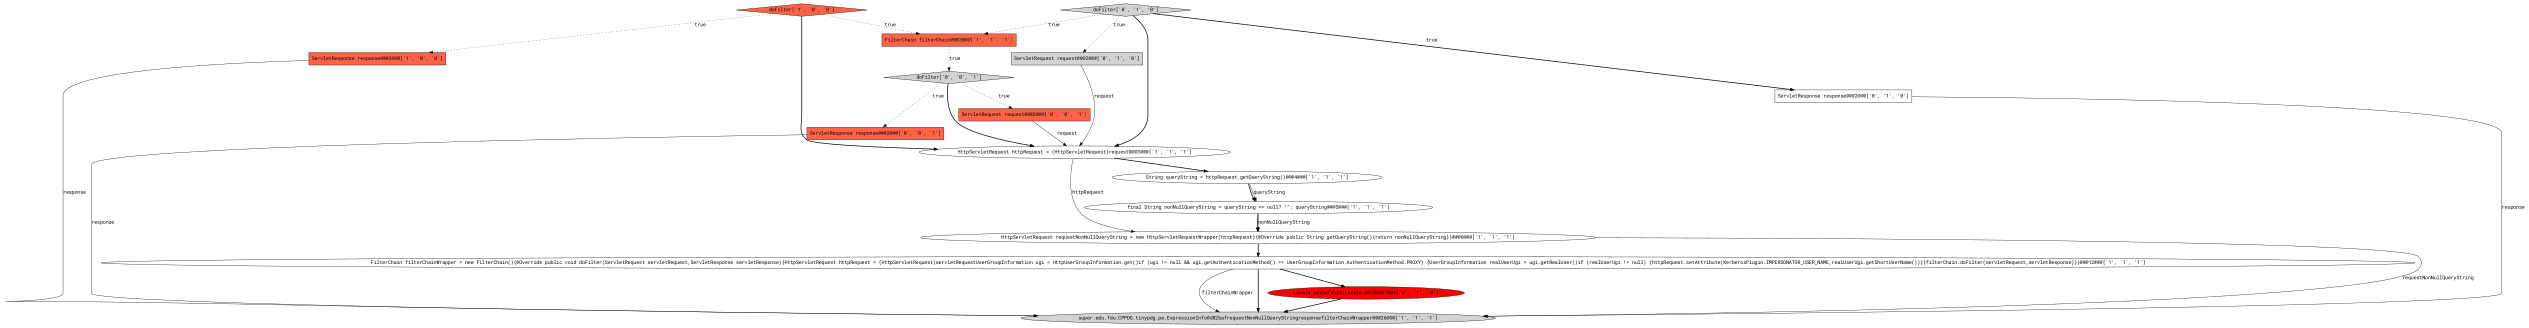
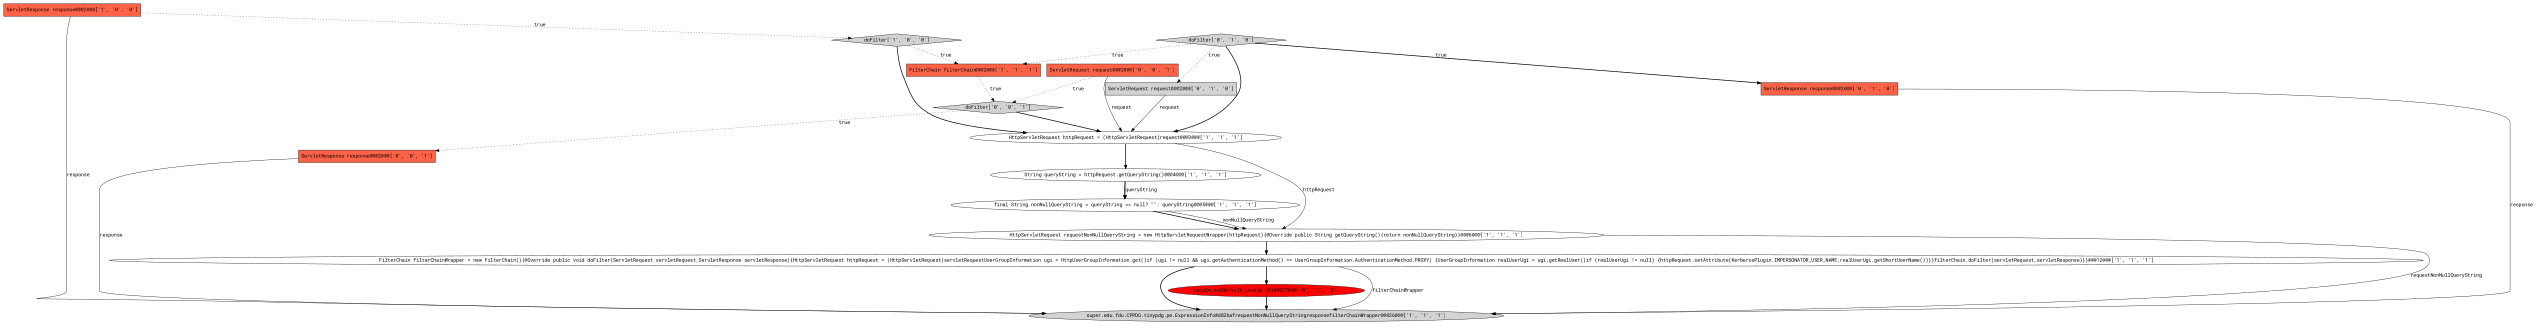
node "doFilter['1', '0', '0']": fillcolor tomato -> lightgray
edge "doFilter['1', '0', '0']" -> "ServletResponse response@@@2@@@['1', '0', '0']": reversed
edge "doFilter['0', '0', '1']" -> "ServletRequest request@@@2@@@['0', '0', '1']": reversed
node "ServletResponse response@@@2@@@['0', '1', '0']": fillcolor white -> tomato
